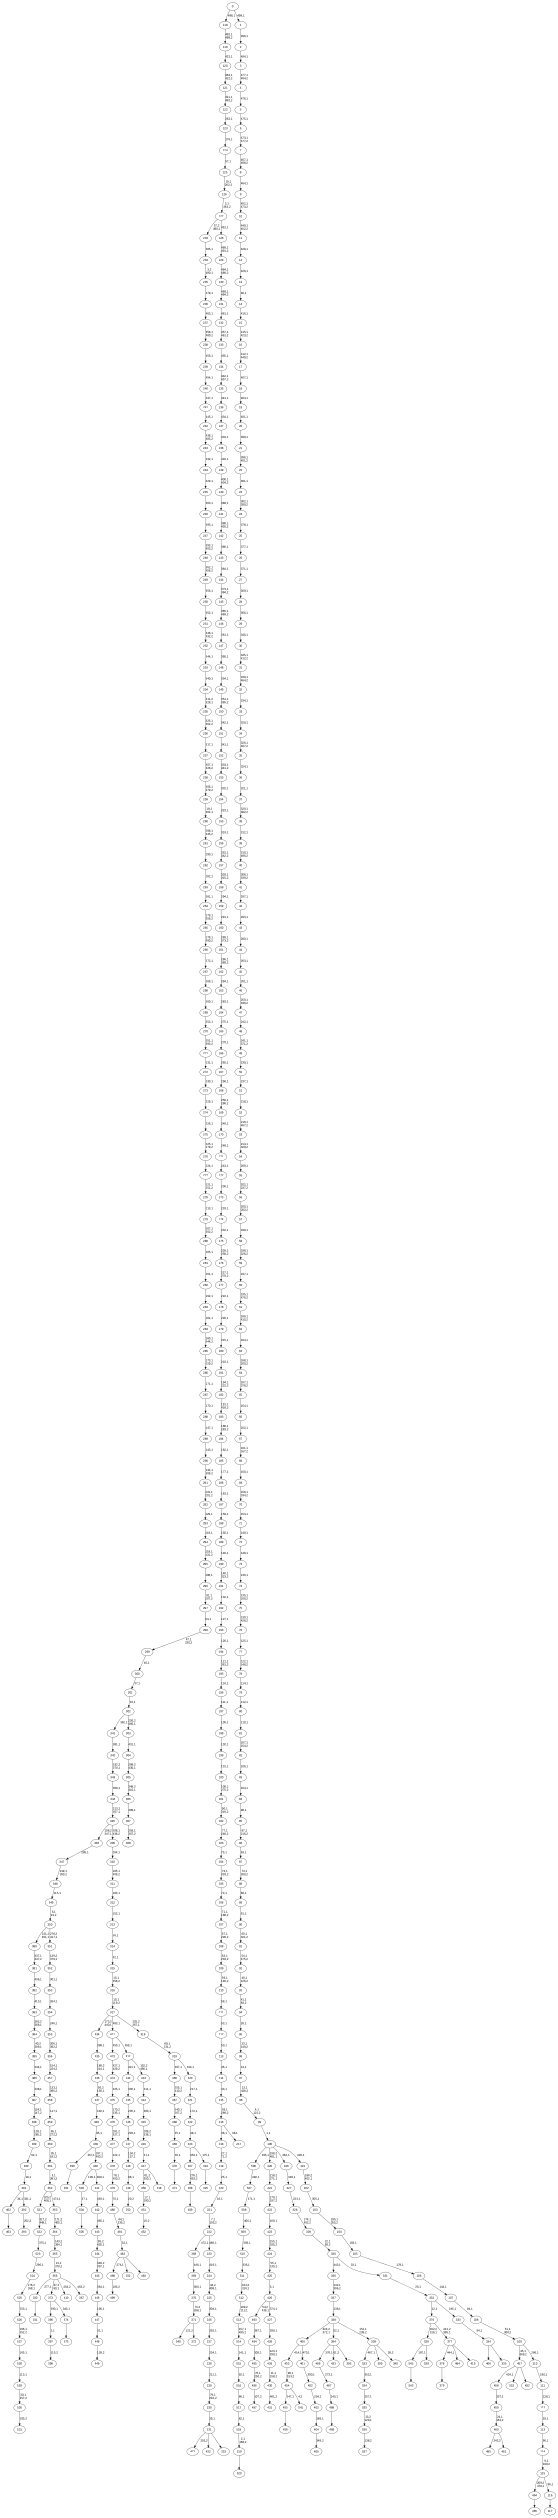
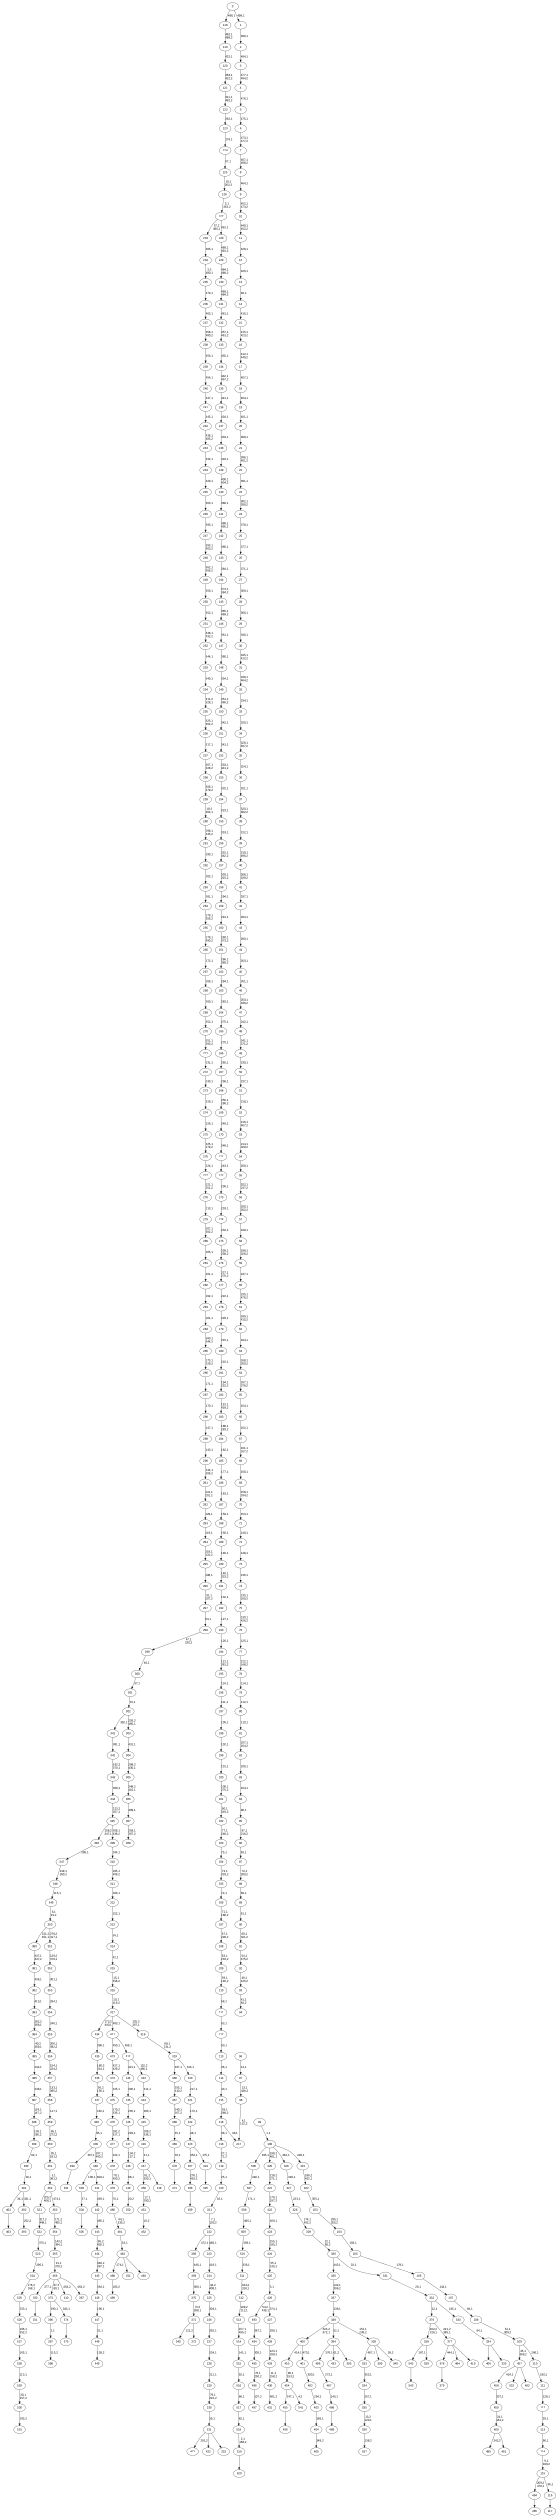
node "95": removed
edge "98" -> "99": now "98" -> "217"
